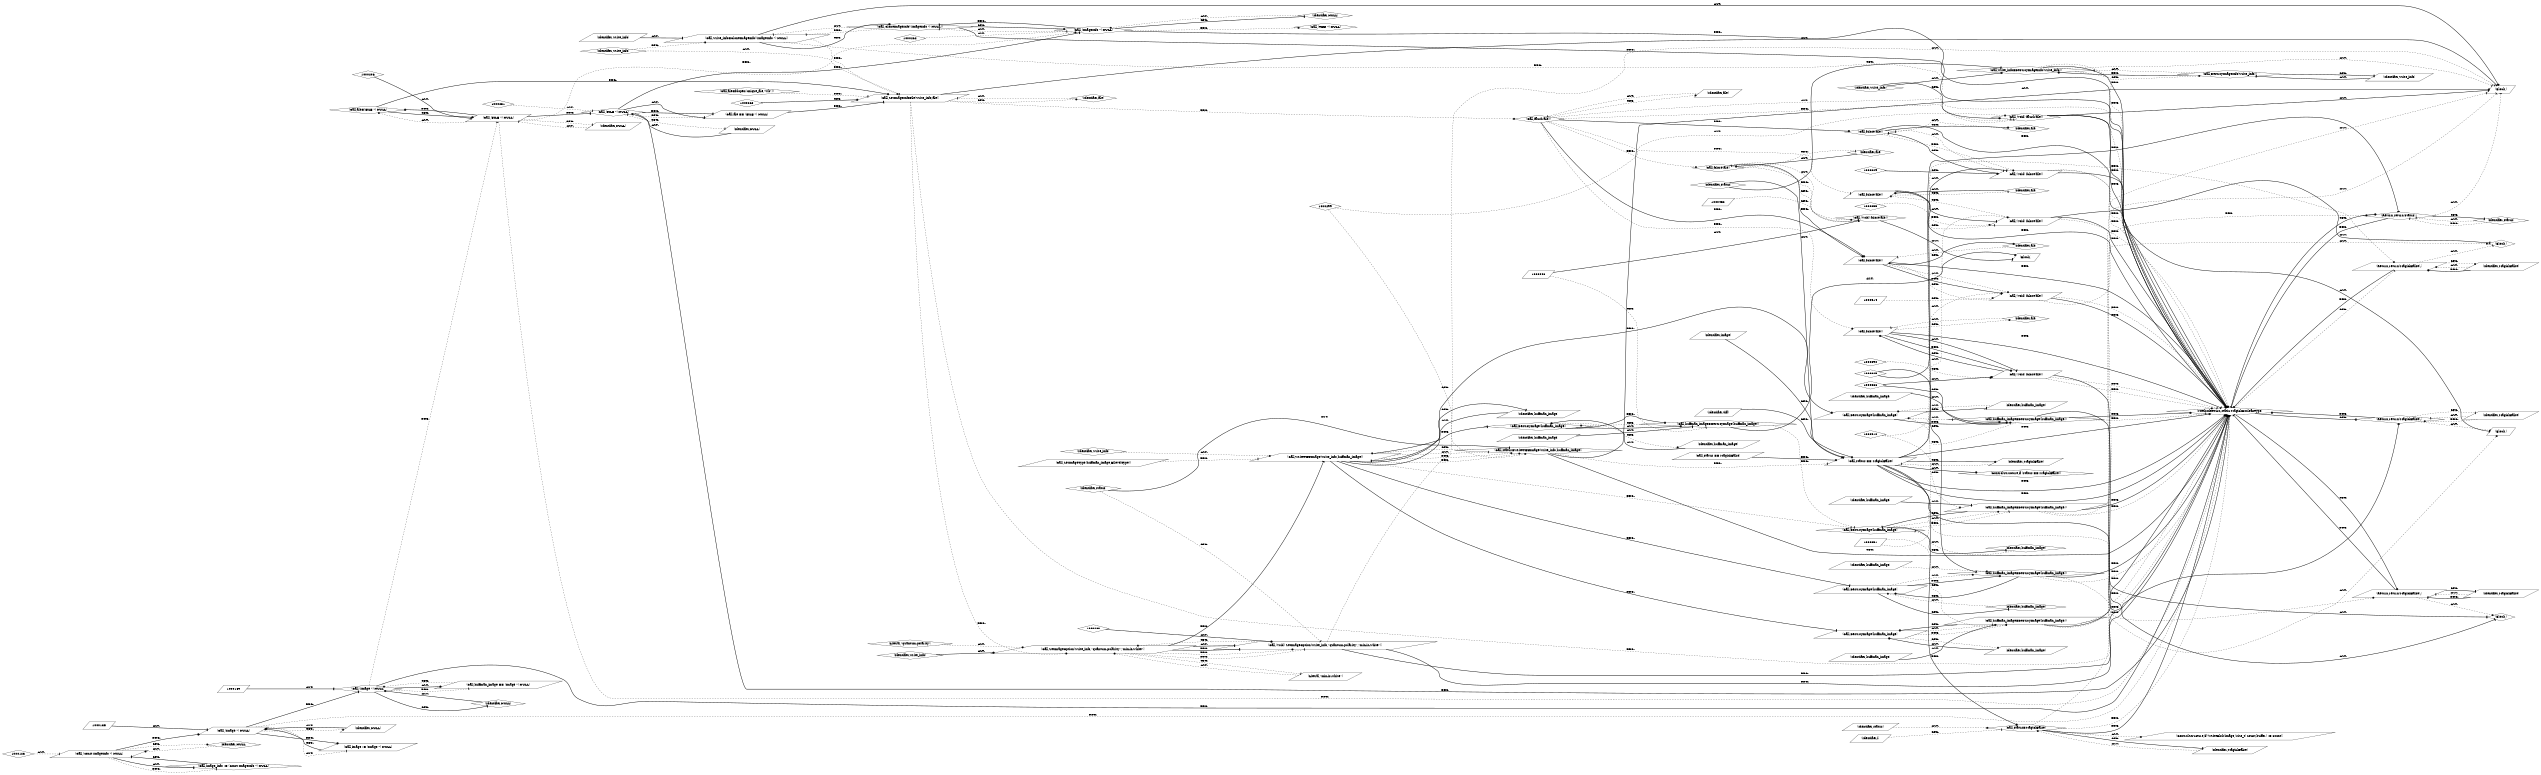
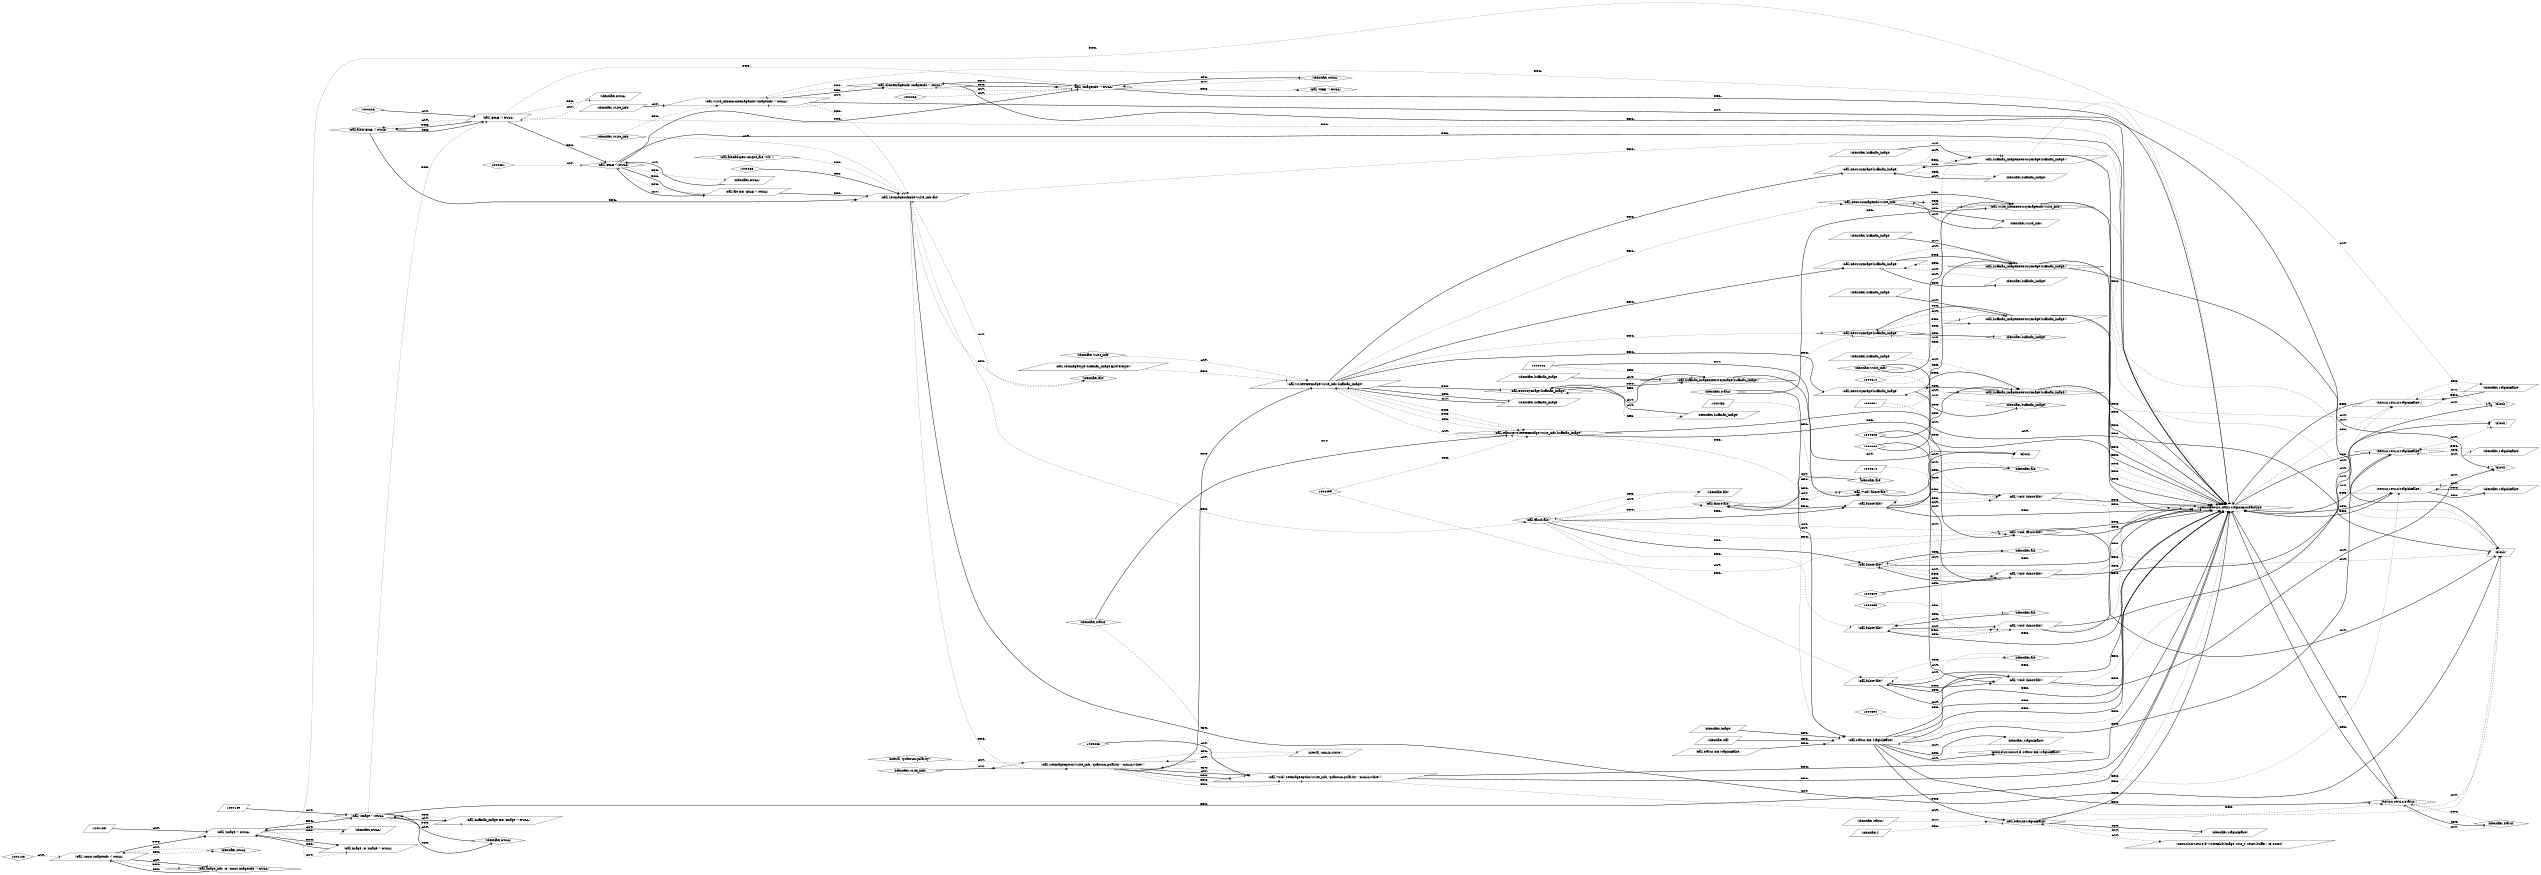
edge "(Call,WriteTIFFImage(write_info,huffman_image))" -> "(Call,DestroyImageInfo(write_info))": added, label "DDG:"
